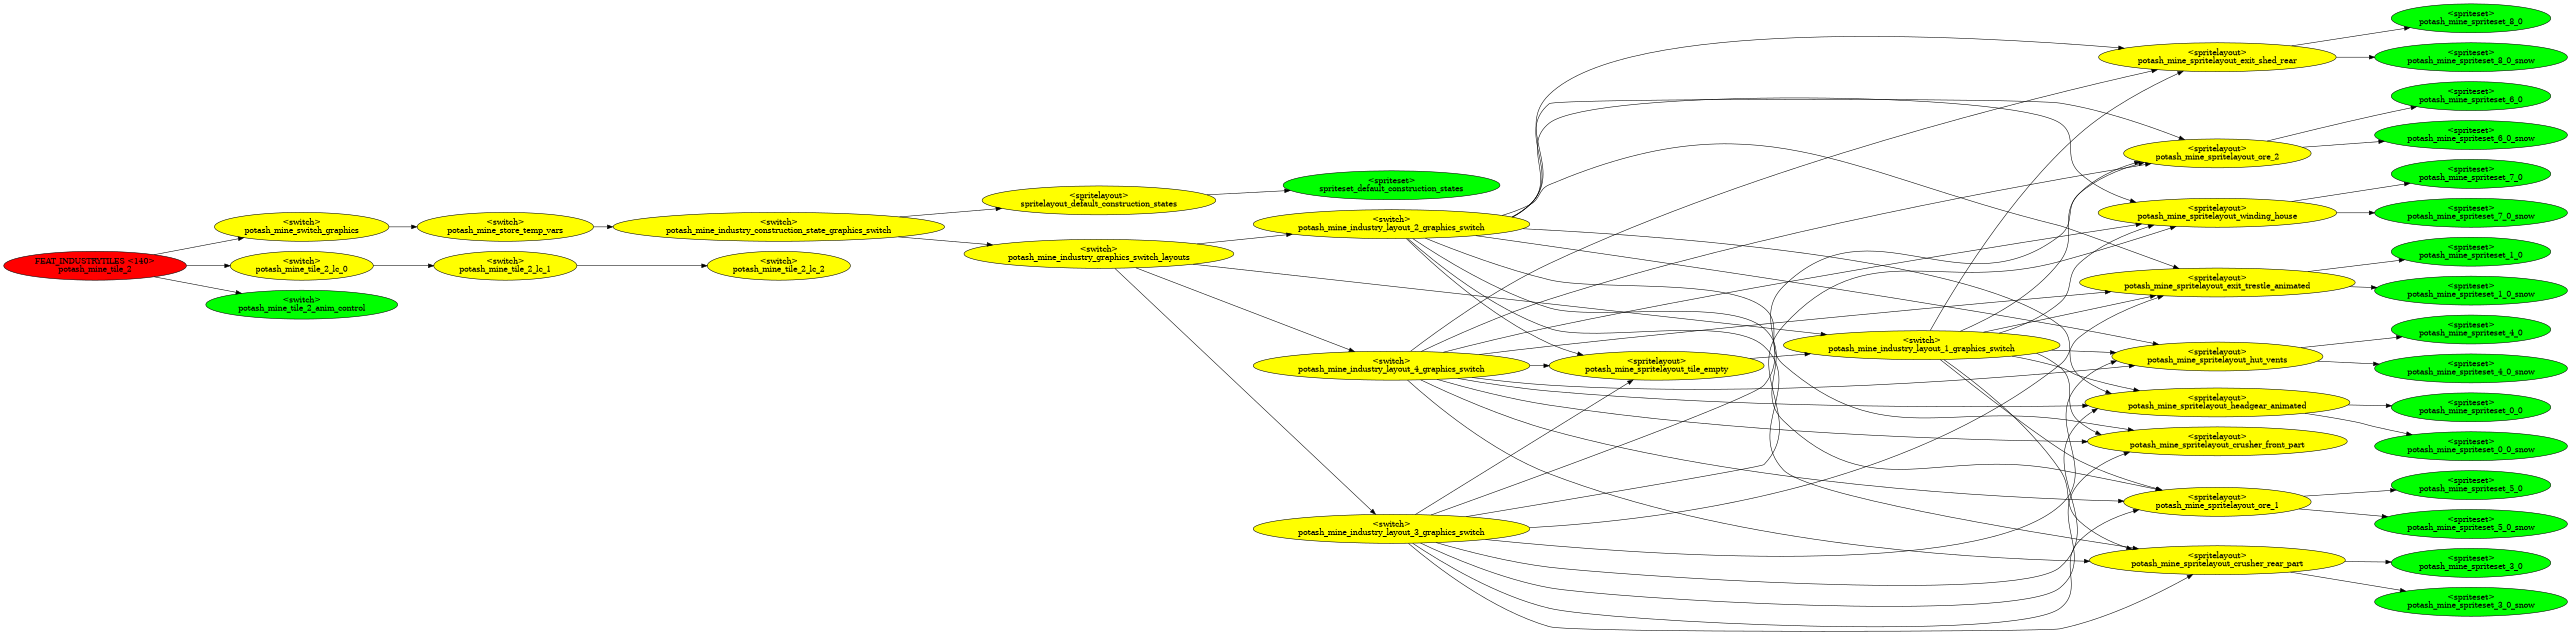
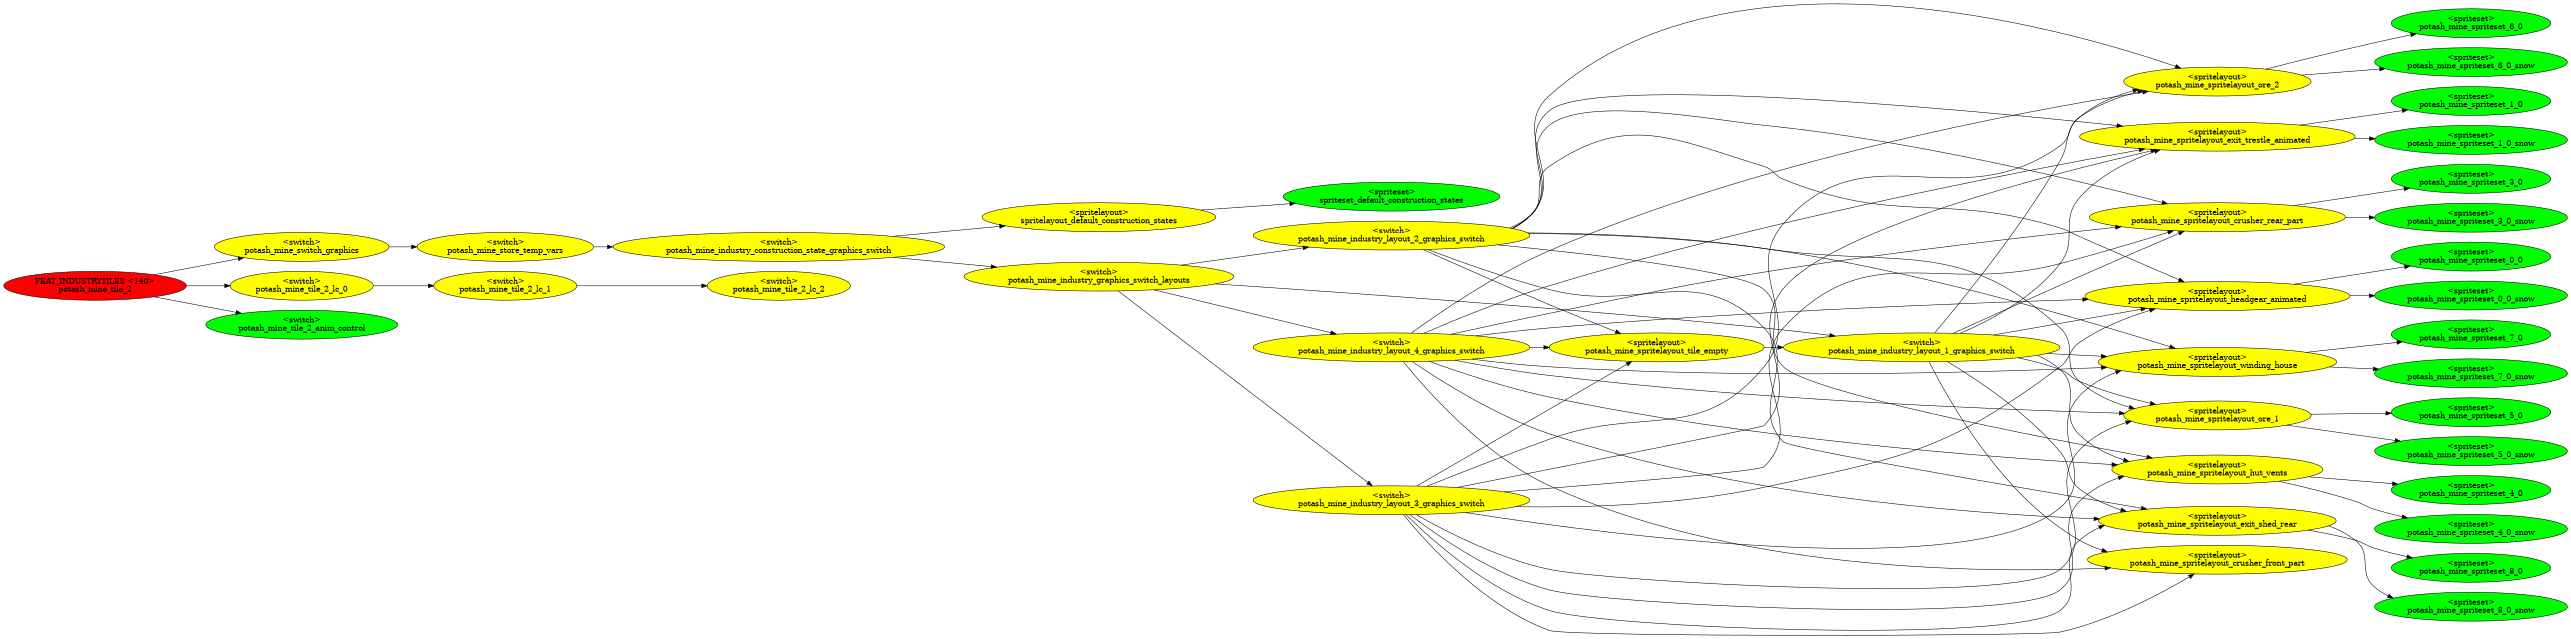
edge "<switch> potash_mine_industry_layout_2_graphics_switch" -> "<spritelayout> potash_mine_spritelayout_crusher_front_part": removed
edge "<switch> potash_mine_industry_layout_3_graphics_switch" -> "<spritelayout> potash_mine_spritelayout_exit_shed_rear": added
